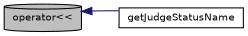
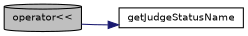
edge "getJudgeStatusName" -> "operator<<": reversed
